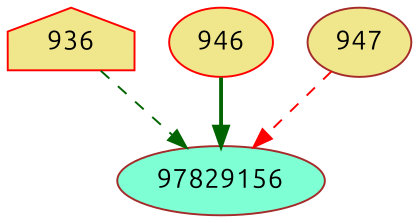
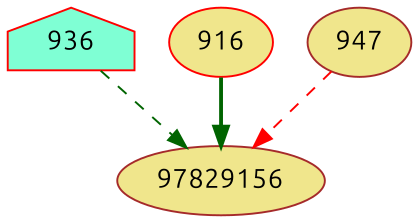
node "936": fillcolor khaki -> aquamarine
node "946": label "946" -> "916"
node "97829156": fillcolor aquamarine -> khaki
